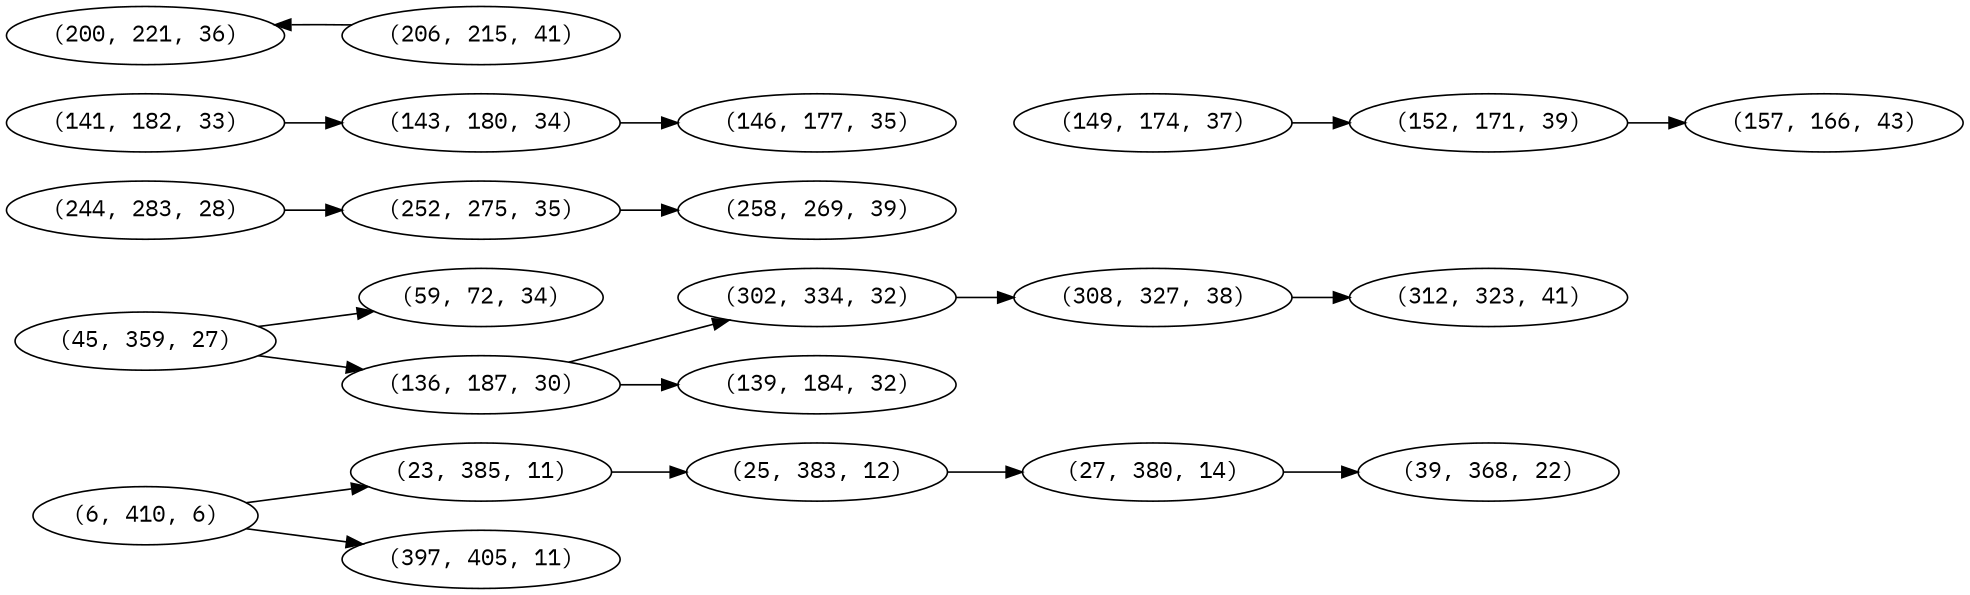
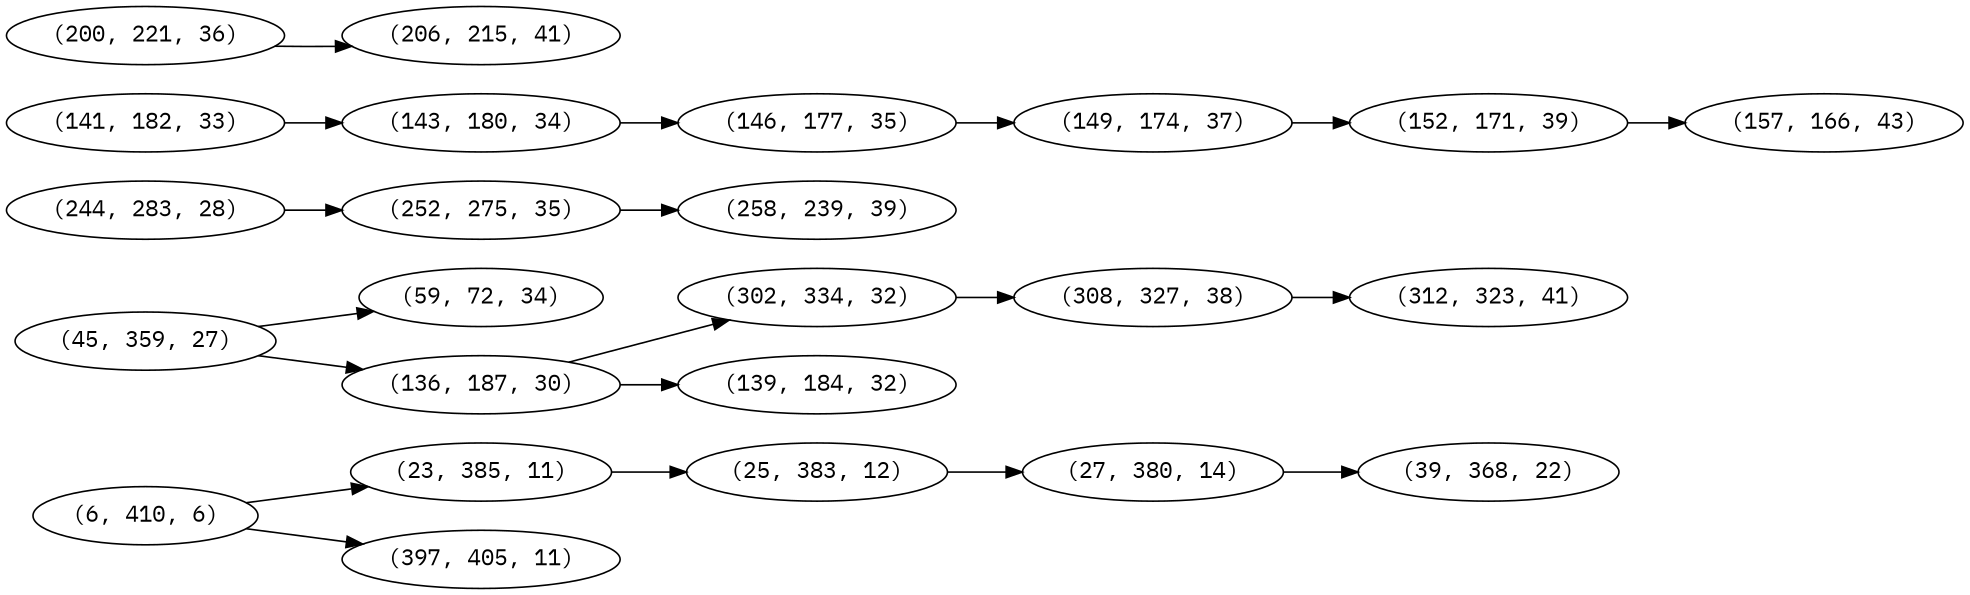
edge "(206, 215, 41)" -> "(200, 221, 36)": reversed
edge "(146, 177, 35)" -> "(149, 174, 37)": added
node "(258, 269, 39)": label "(258, 269, 39)" -> "(258, 239, 39)"
